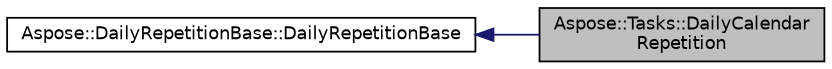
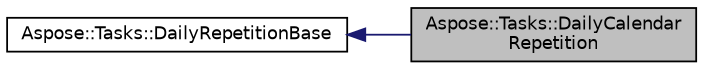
node "Aspose::DailyRepetitionBase::DailyRepetitionBase": label "Aspose::DailyRepetitionBase::DailyRepetitionBase" -> "Aspose::Tasks::DailyRepetitionBase"
